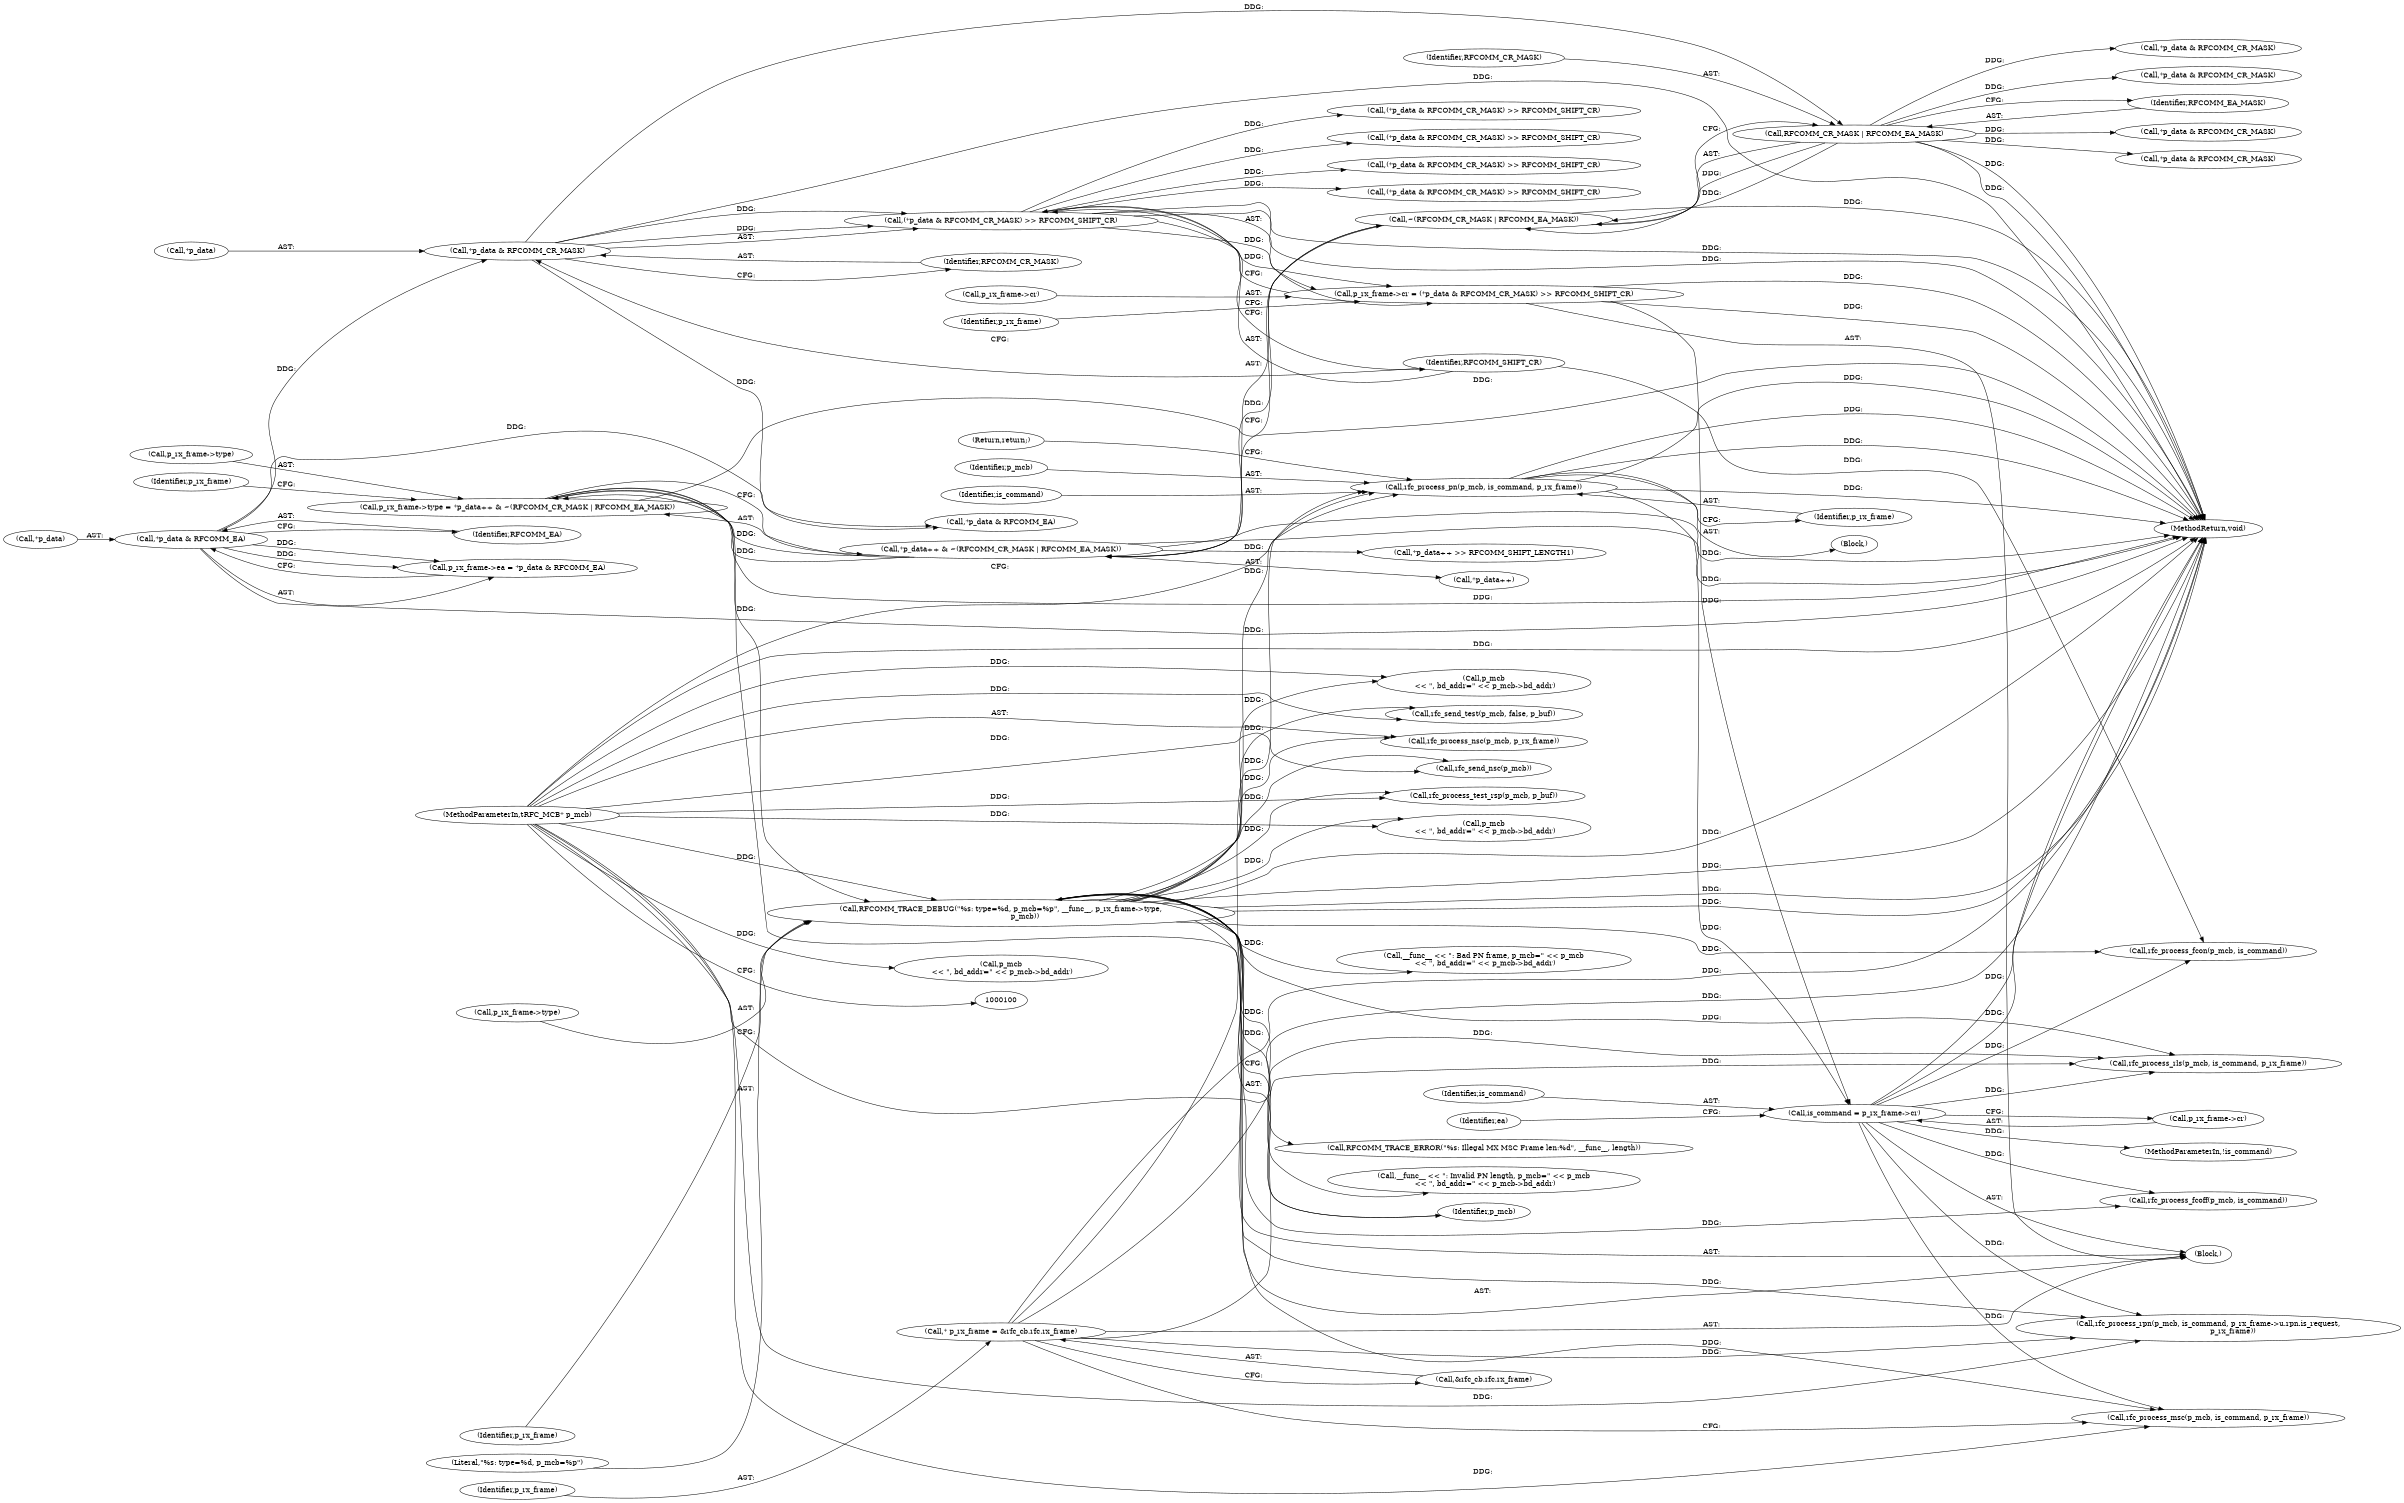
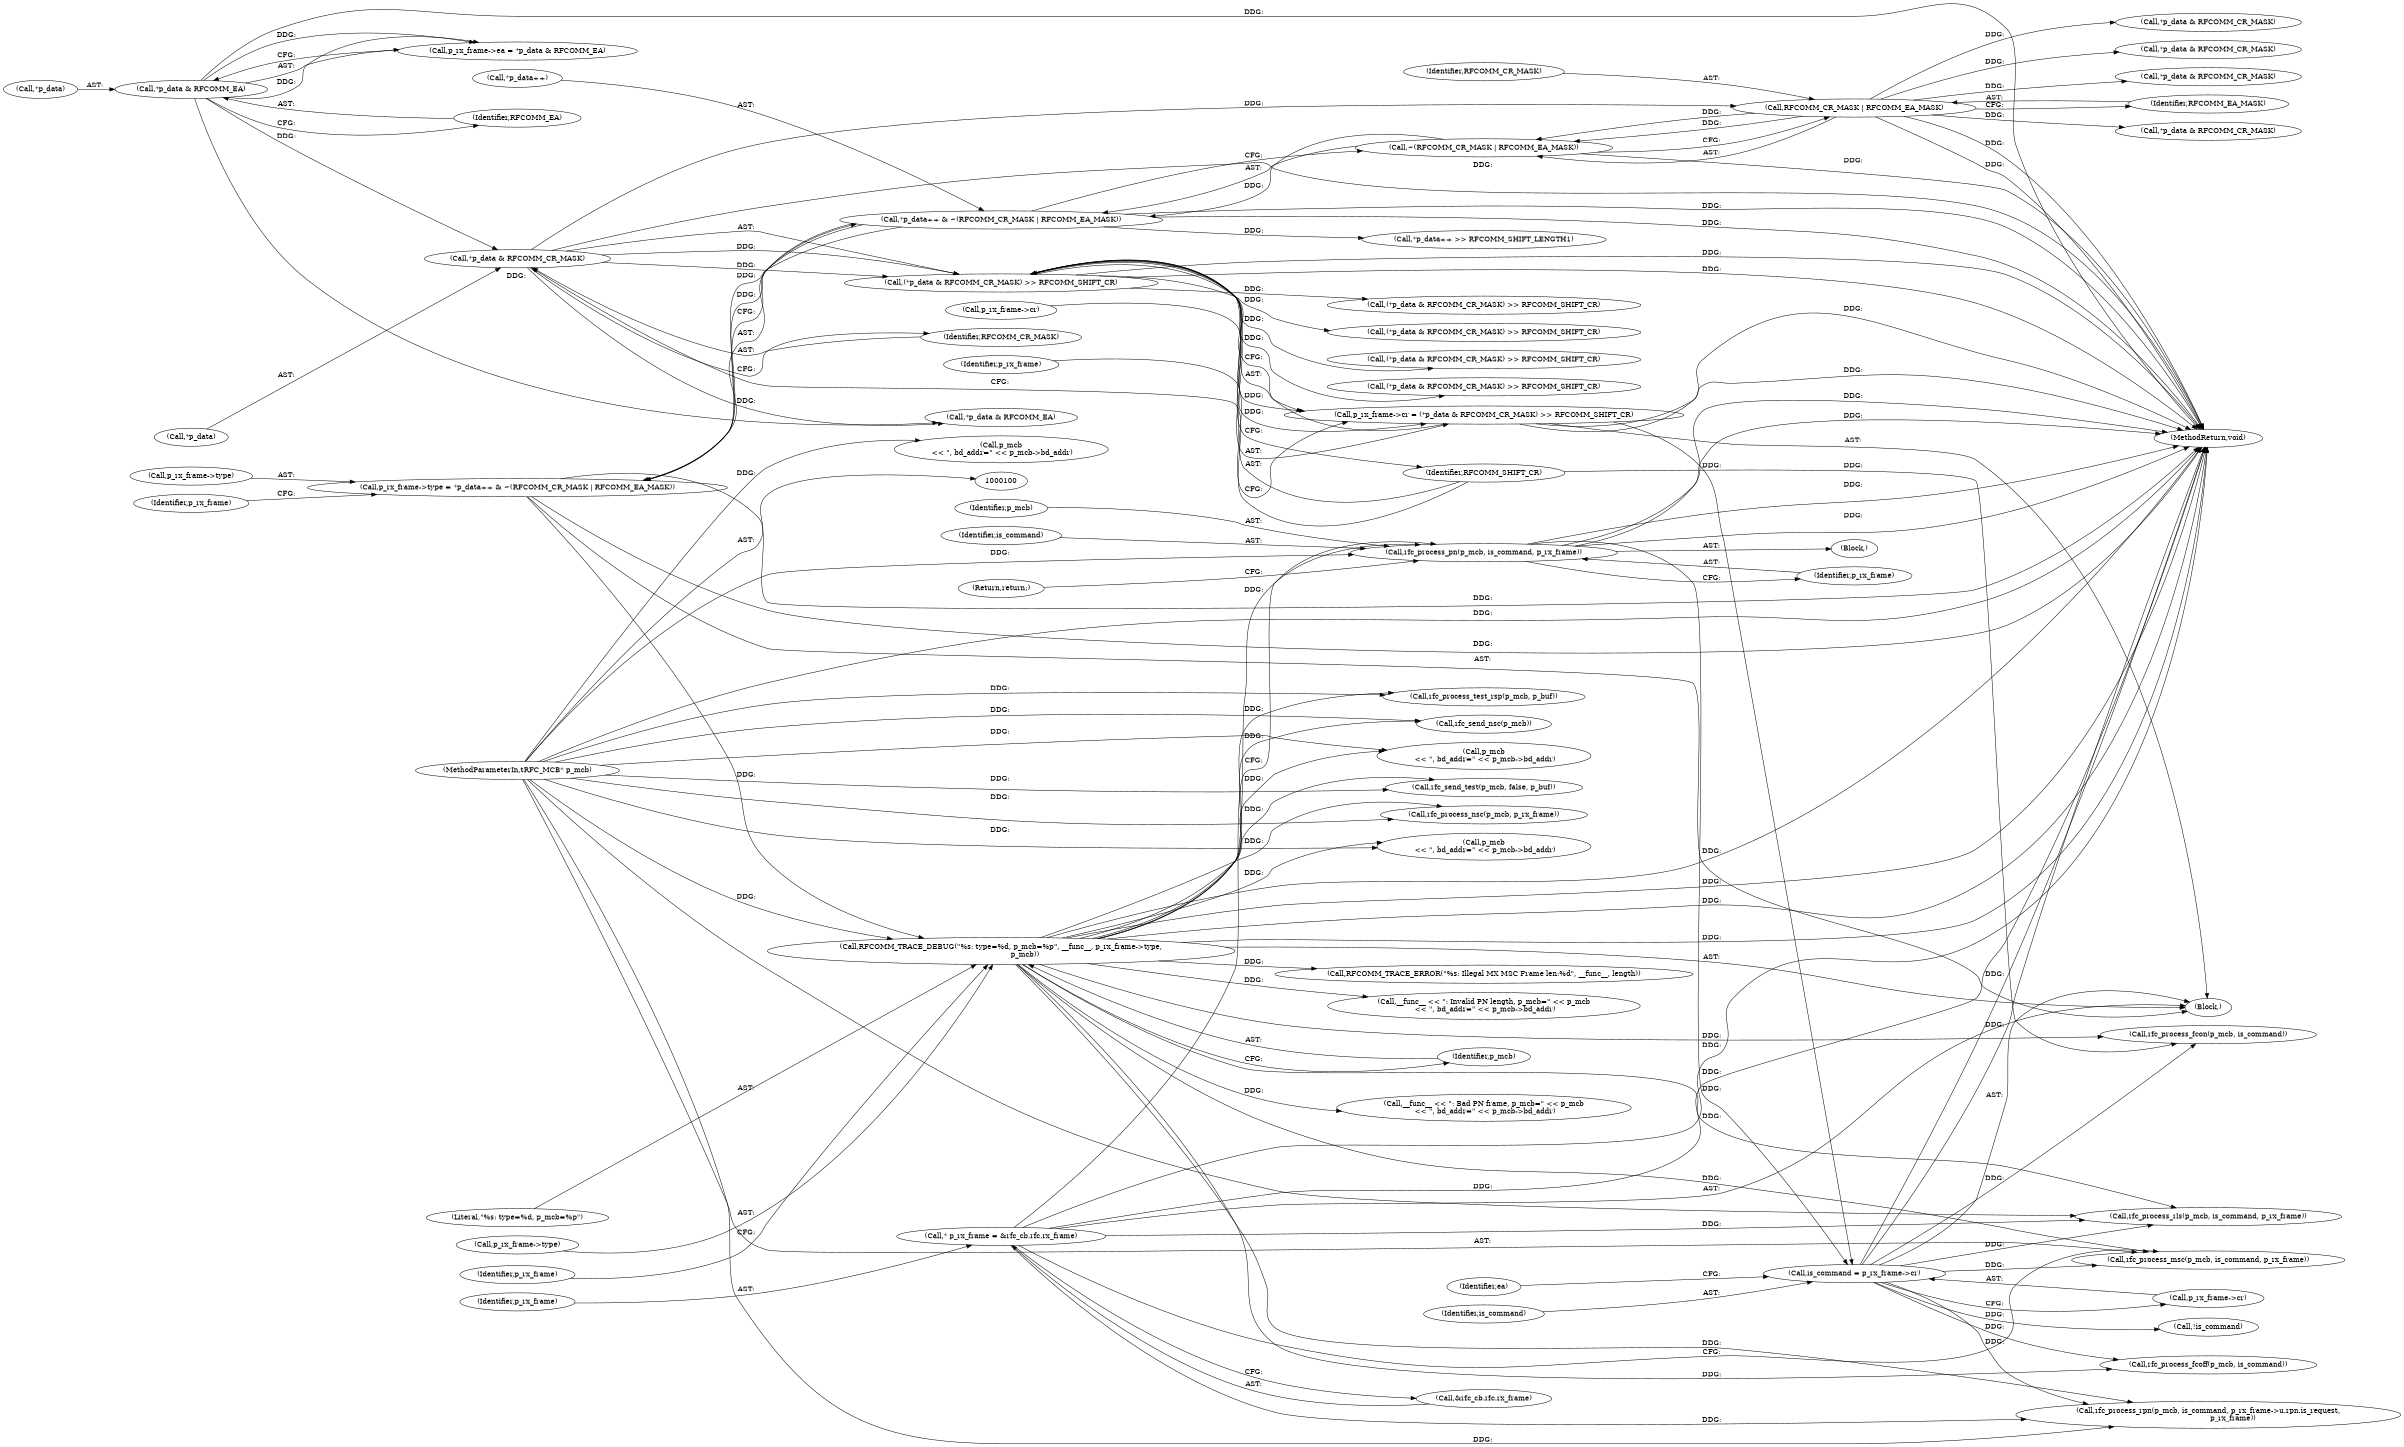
edge "(Call,*p_data++ & ~(RFCOMM_CR_MASK | RFCOMM_EA_MASK))" -> "(Call,*p_data++)": reversed
edge "(MethodParameterIn,tRFC_MCB* p_mcb)" -> "(Call,rfc_process_pn(p_mcb, is_command, p_rx_frame))": label "CFG: " -> "DDG: "
edge "(MethodParameterIn,tRFC_MCB* p_mcb)" -> "(Call,rfc_process_nsc(p_mcb, p_rx_frame))": label "AST: " -> "DDG: "
edge "(Call,* p_rx_frame = &rfc_cb.rfc.rx_frame)" -> "(Call,rfc_process_pn(p_mcb, is_command, p_rx_frame))": label "DDG: " -> "CFG: "
edge "(MethodParameterIn,tRFC_MCB* p_mcb)" -> "1000100": label "CFG: " -> "AST: "
node "(MethodParameterIn,!is_command)": label "(MethodParameterIn,!is_command)" -> "(Call,!is_command)"
edge "(MethodParameterIn,tRFC_MCB* p_mcb)" -> "(Call,rfc_process_msc(p_mcb, is_command, p_rx_frame))": label "DDG: " -> "AST: "
